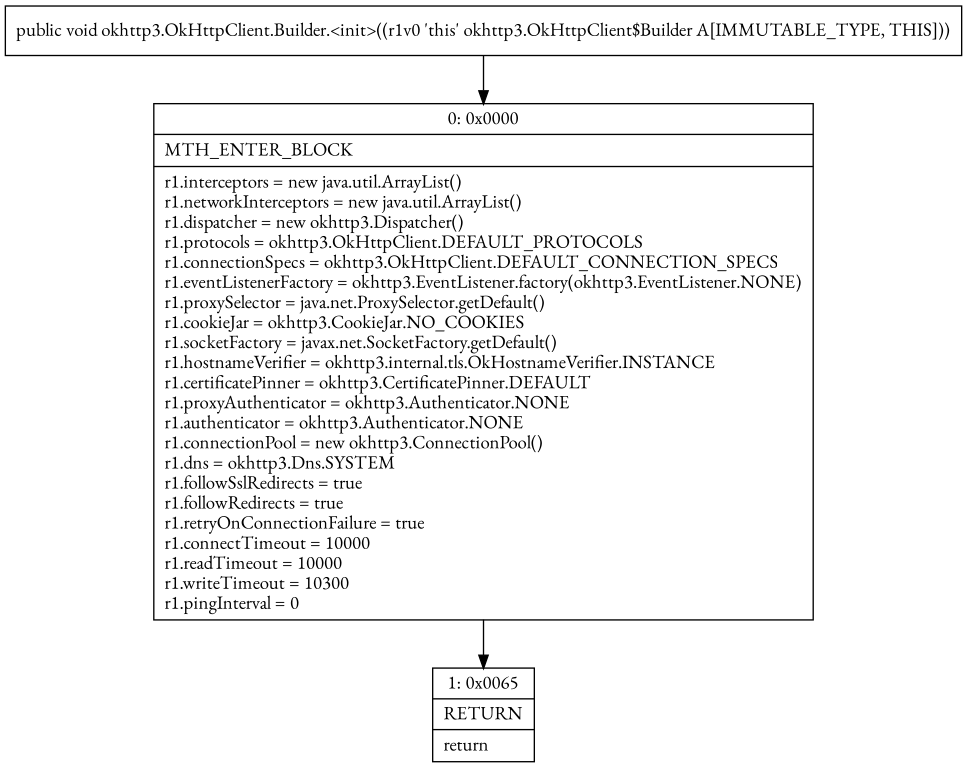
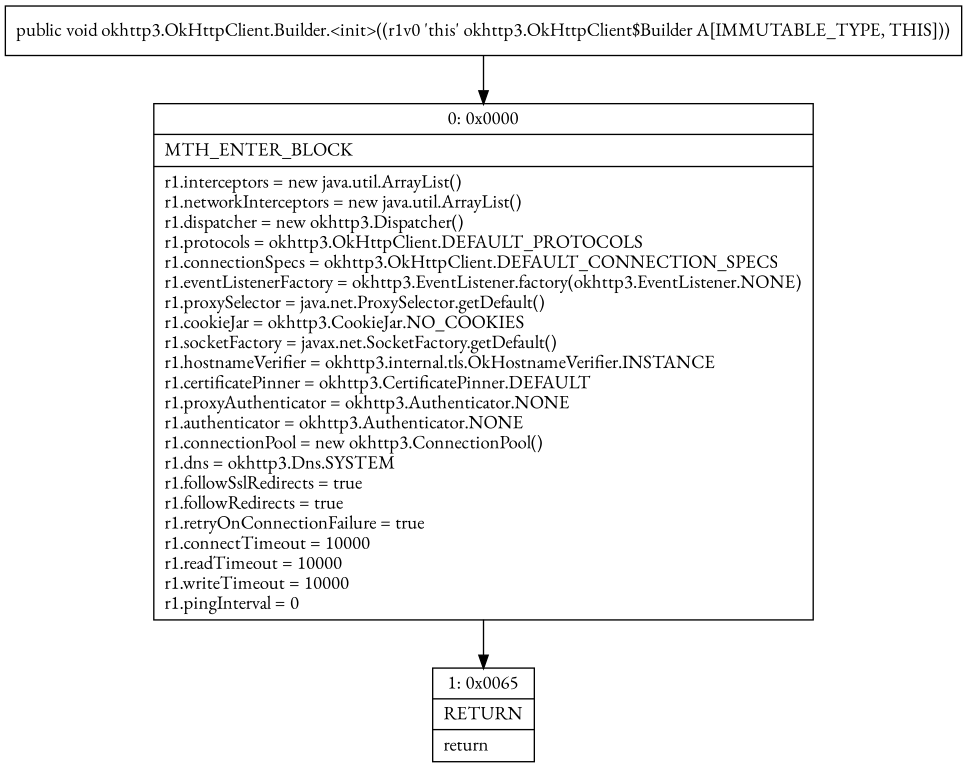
node "0: 0x0000": text "r1.writeTimeout = 10300" -> "r1.writeTimeout = 10000"
